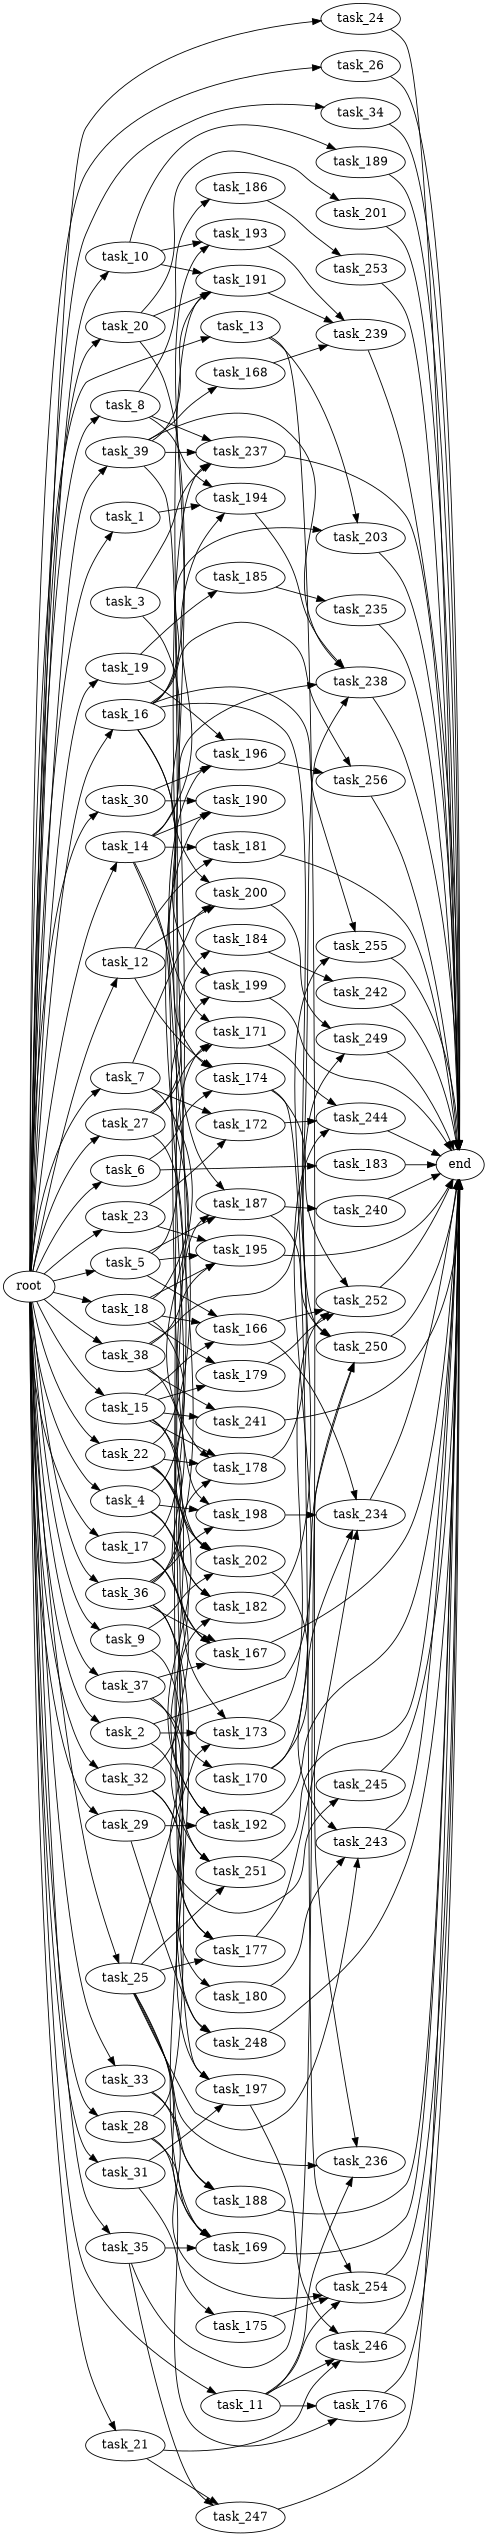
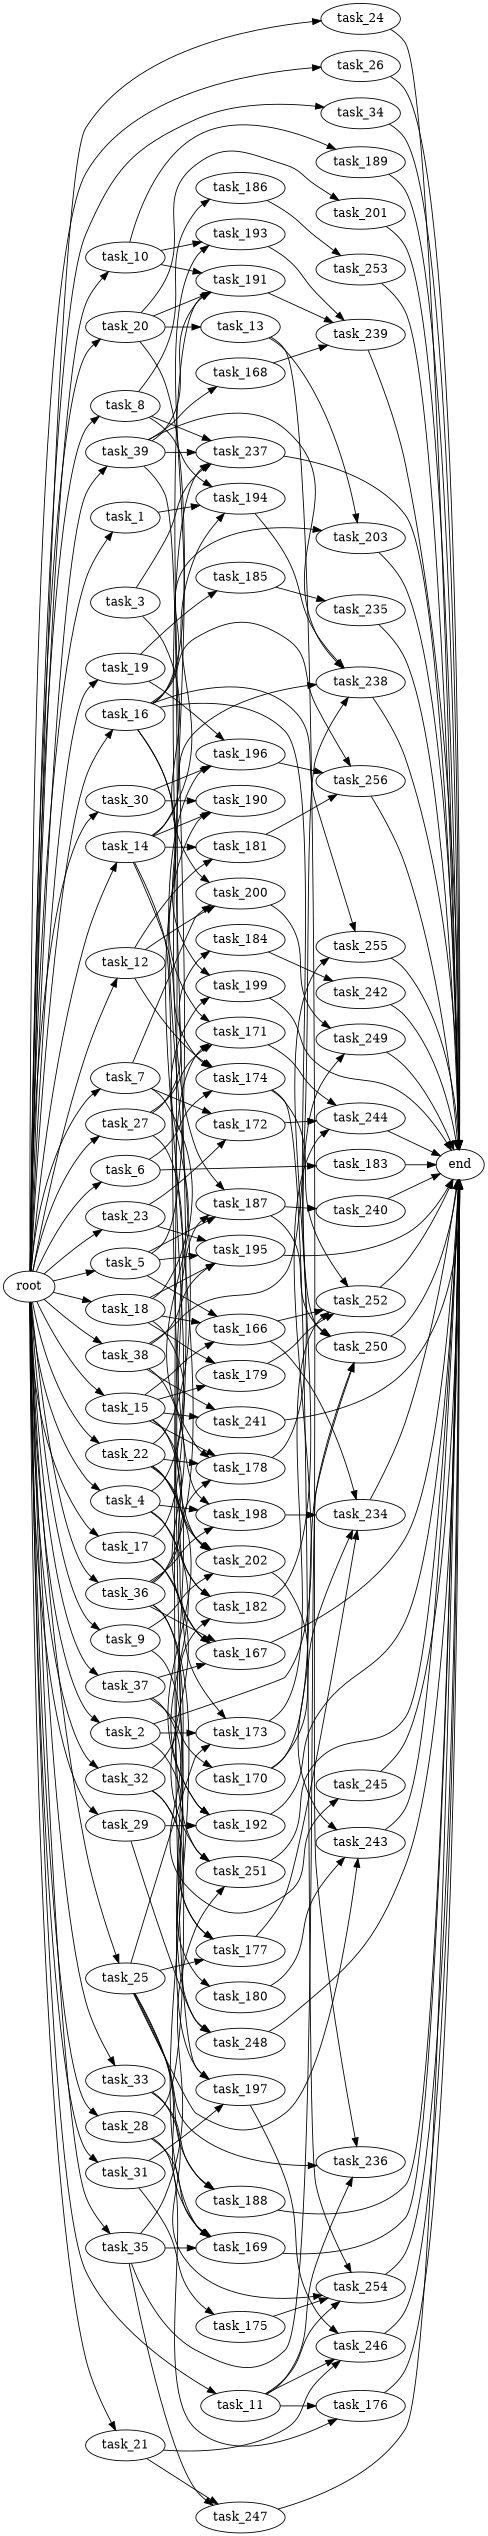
edge "root" -> "task_13": now "task_20" -> "task_13"
edge "task_181" -> "end": now "task_181" -> "task_256"
edge "task_25" -> "task_251": now "task_35" -> "task_251"
